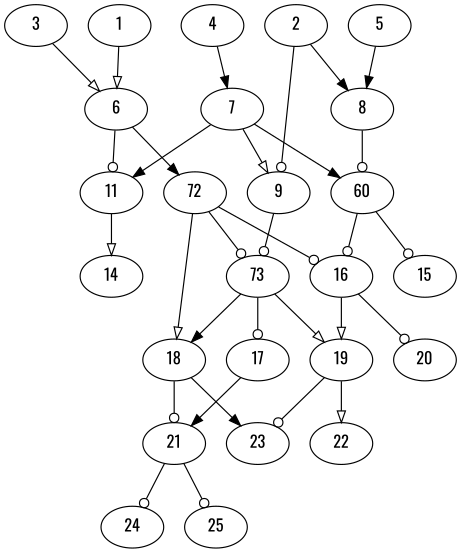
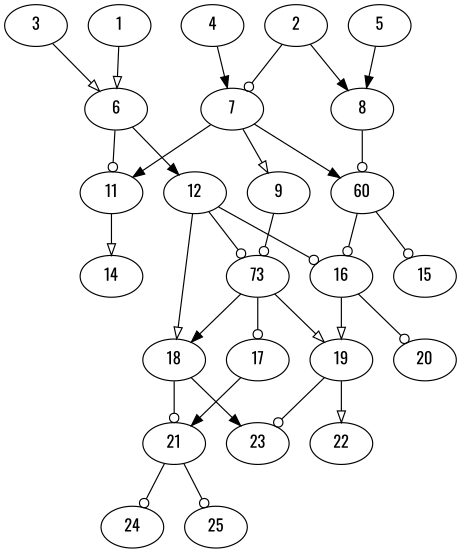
edge "2" -> "9": now "2" -> "7"
node "72": label "72" -> "12"
